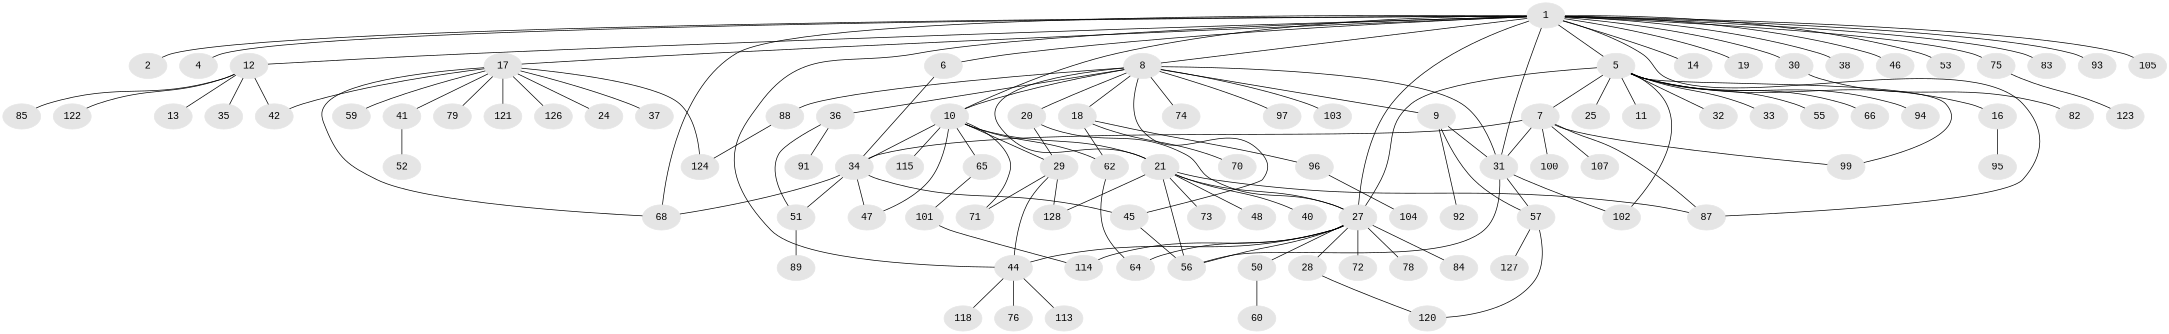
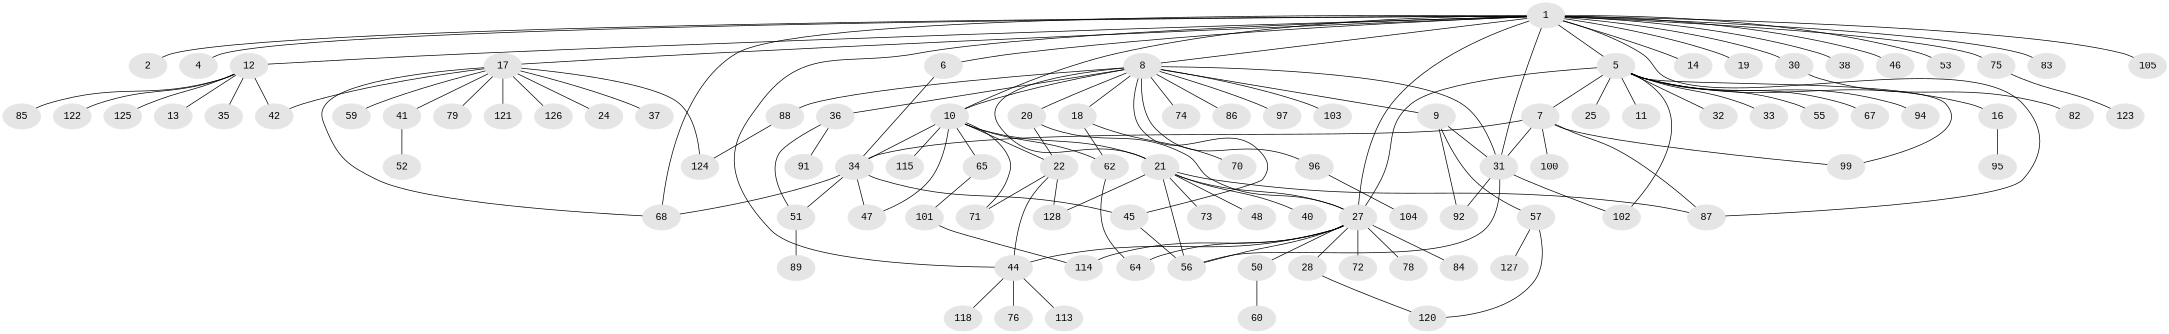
node "93": removed
node "125": added
node "86": added
node "66": label "66" -> "67"
edge "18" -- "96": now "8" -- "96"
node "29": label "29" -> "22"
node "107": removed
edge "31" -- "57": now "31" -- "92"
